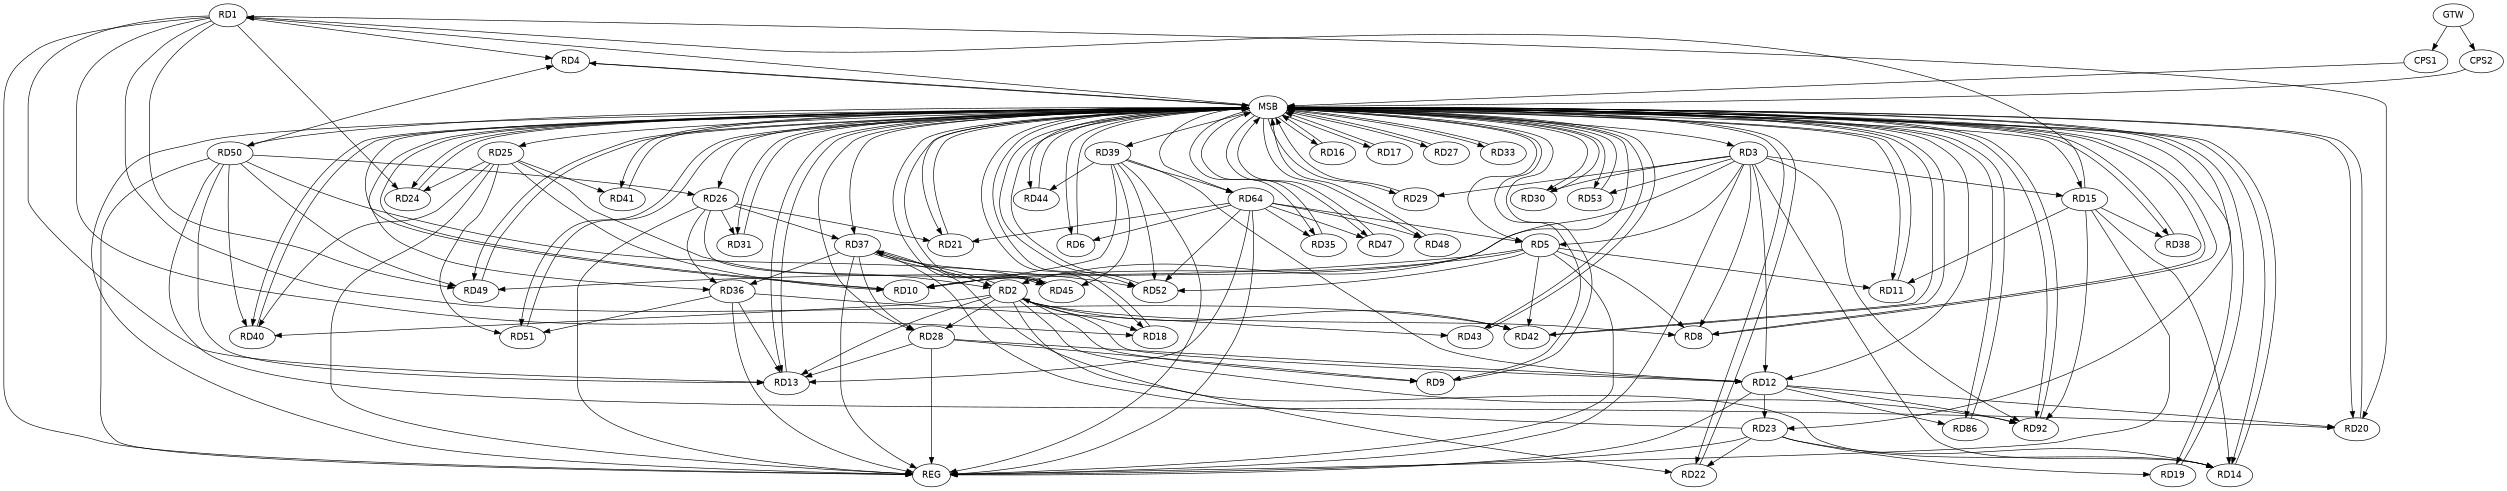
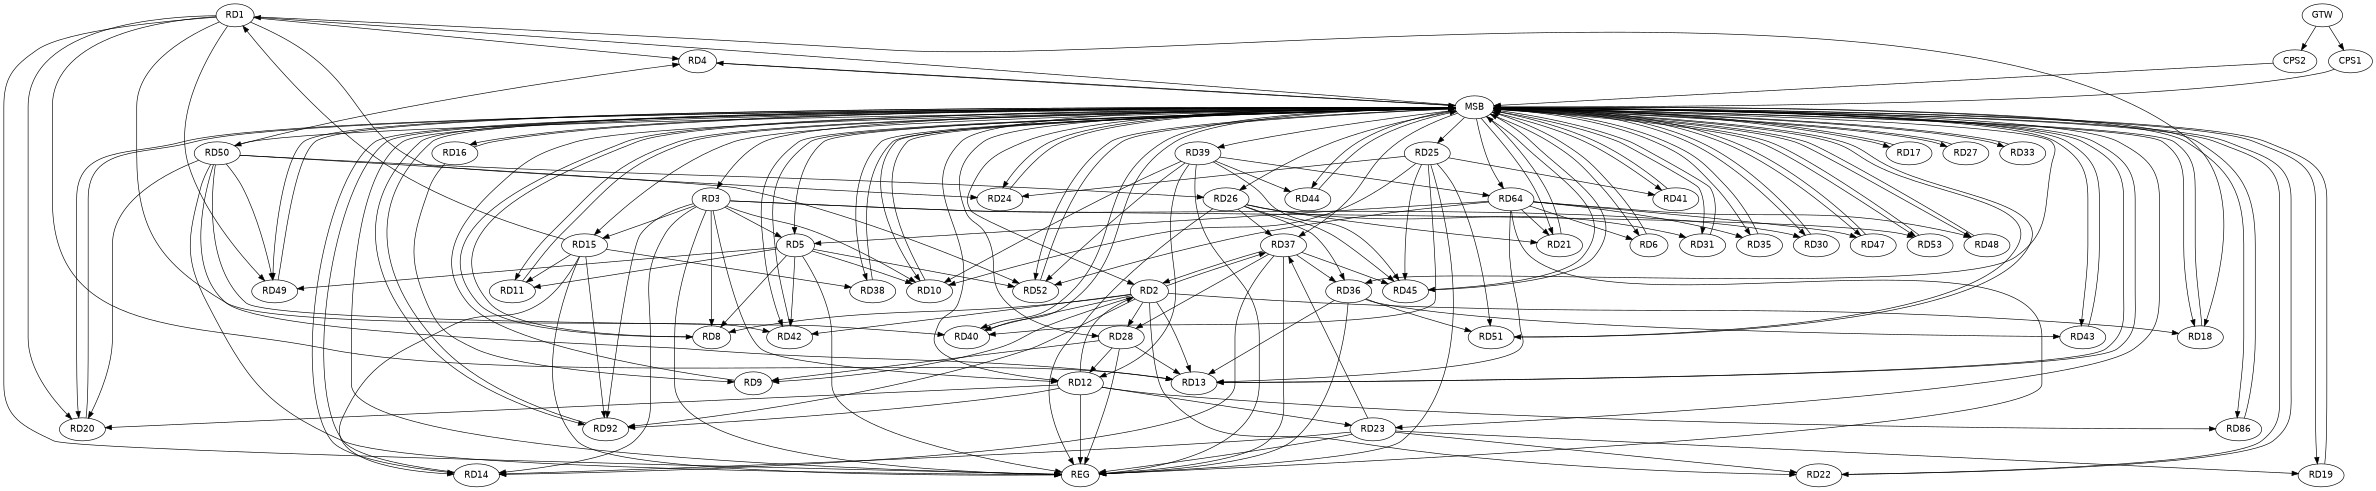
node "RD29": removed
edge "MSB" -> "RD9": now "RD16" -> "RD9"
edge "RD25" -> "RD2": now "RD25" -> "RD45"
